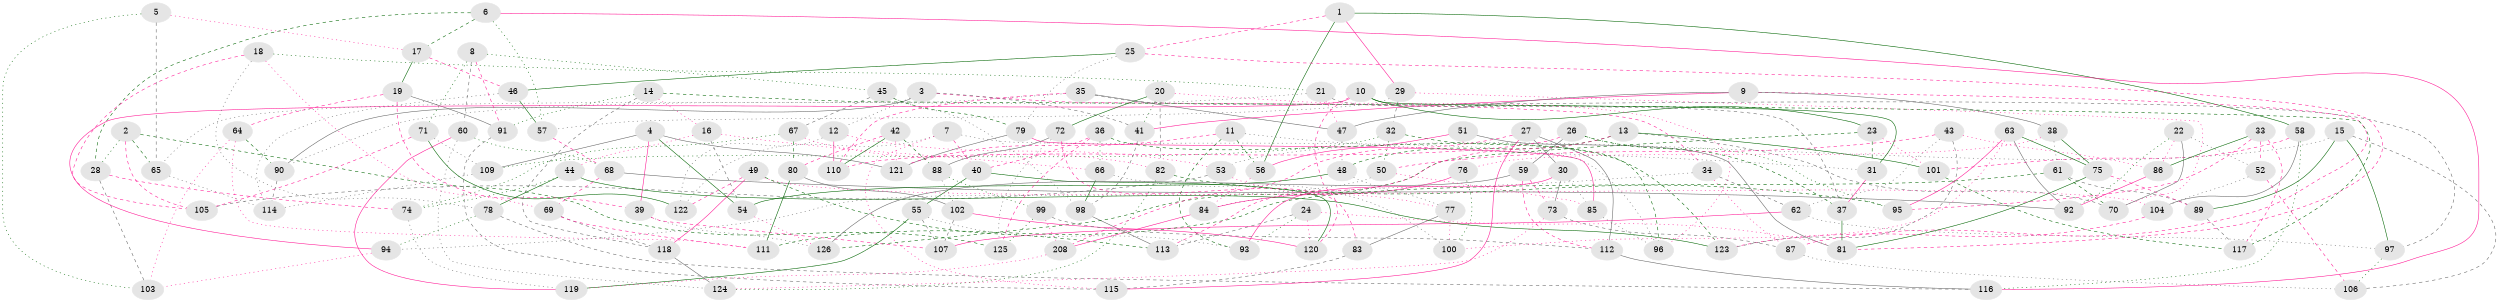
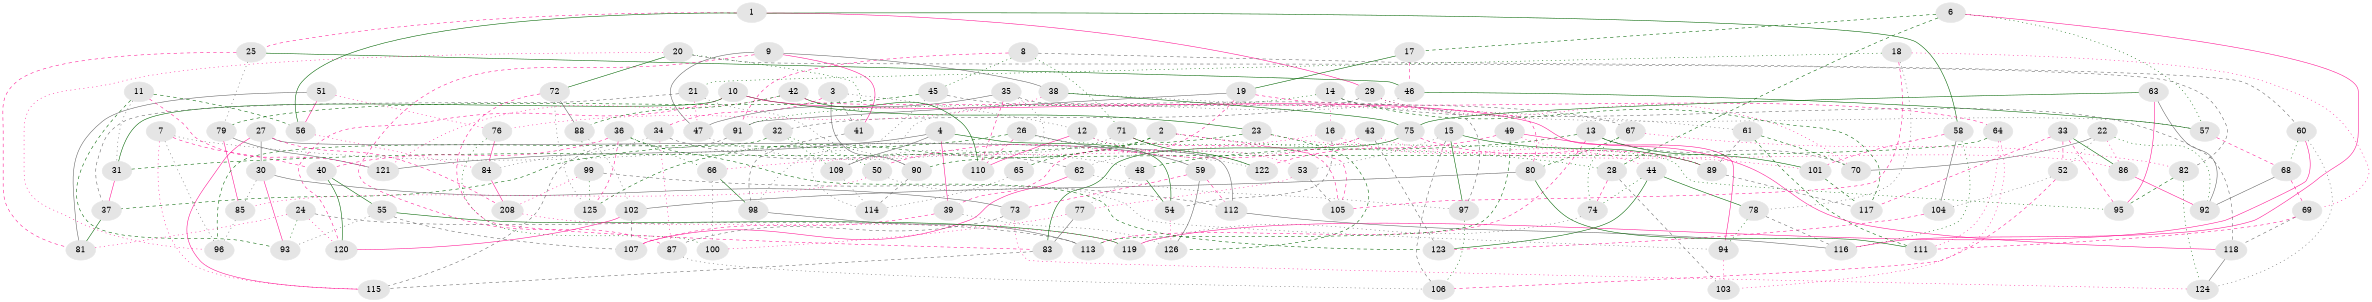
node "5": removed
edge "49" -- "104": now "49" -- "89"
edge "75" -- "81": now "75" -- "83"
edge "63" -- "100": removed
